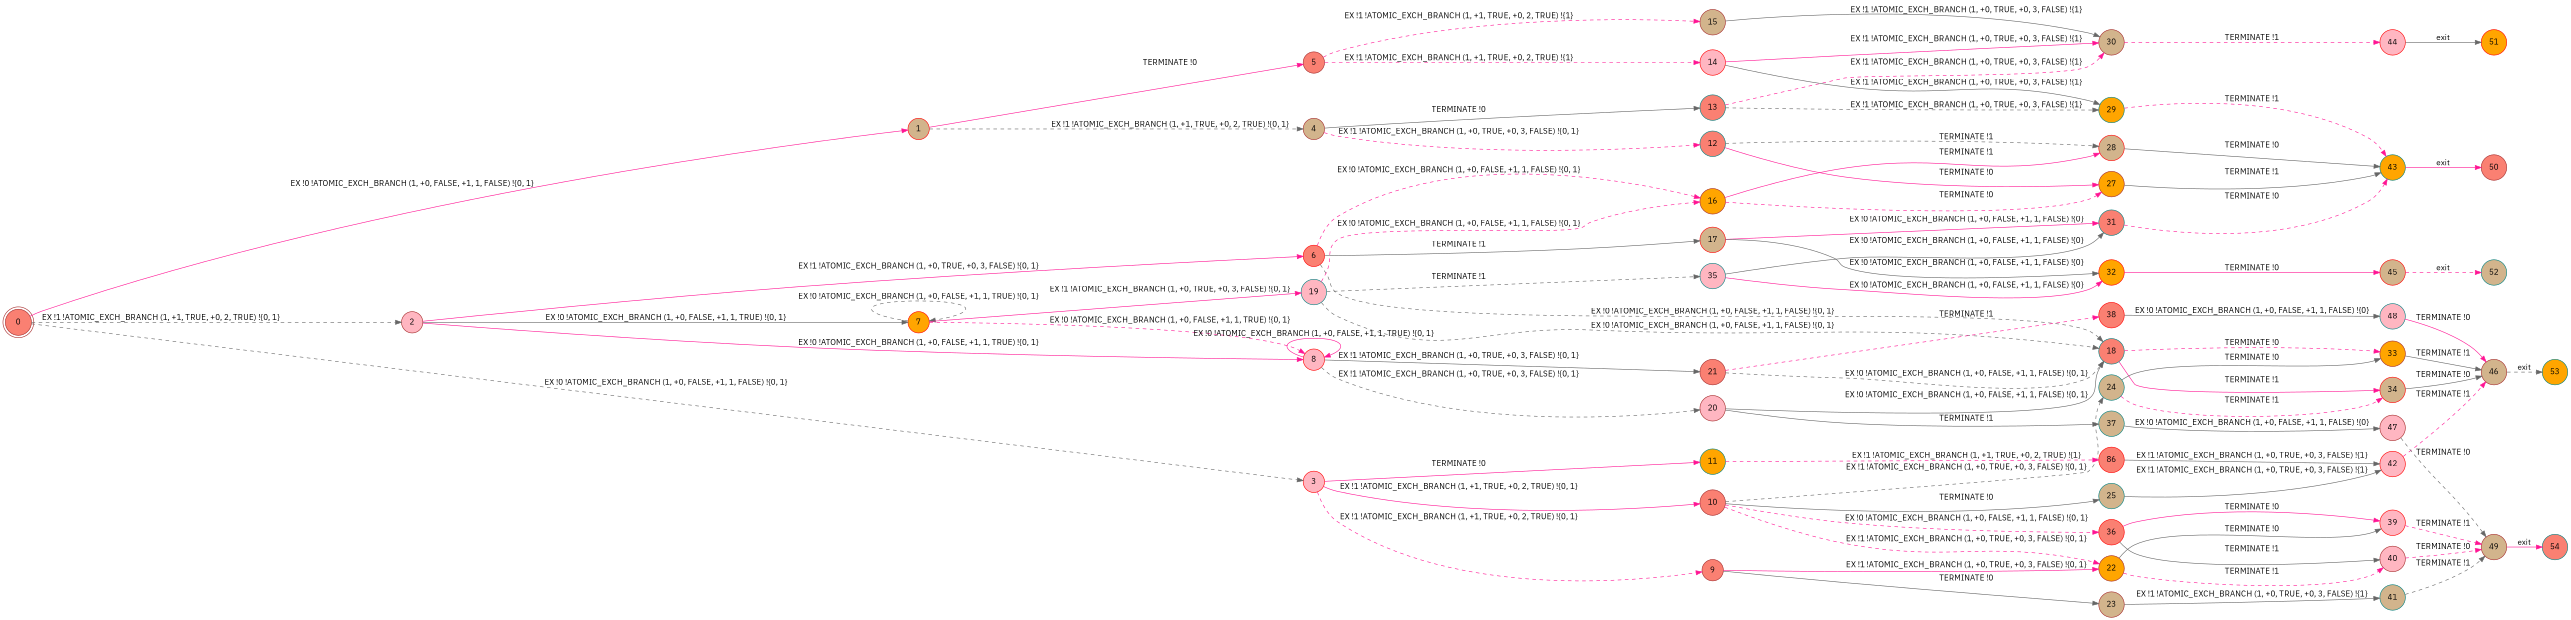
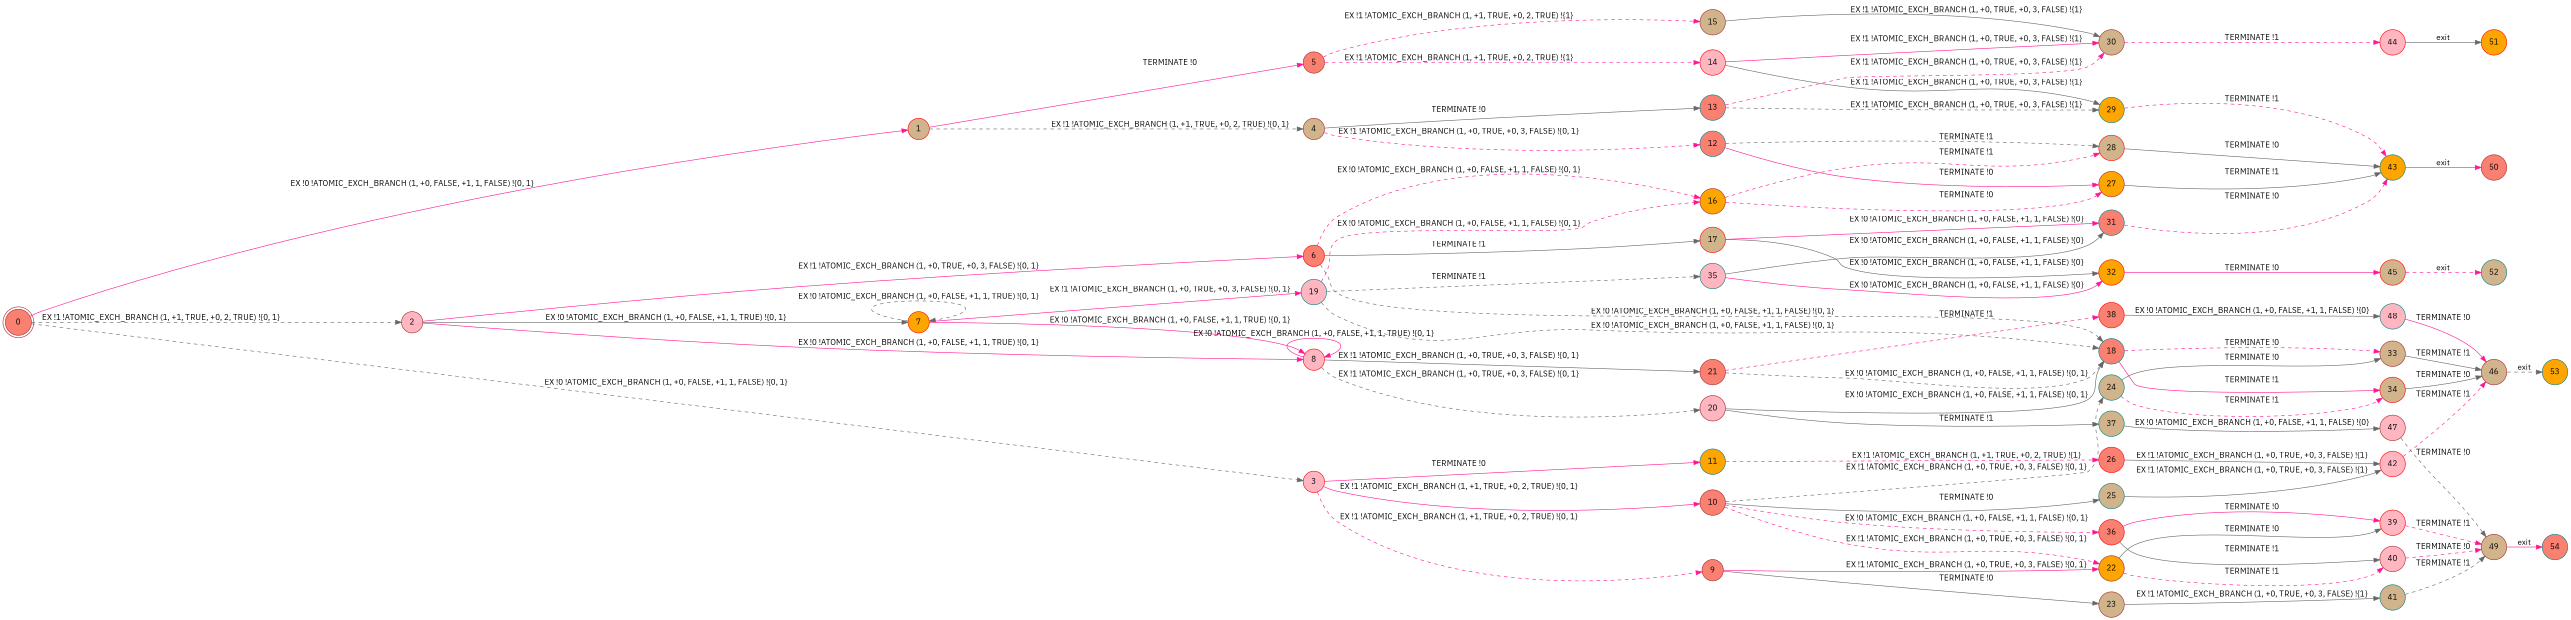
edge "16" -> "28": style solid -> dashed
edge "7" -> "8": style dashed -> solid
node "33": fillcolor orange -> tan
node "86": label "86" -> "26"
